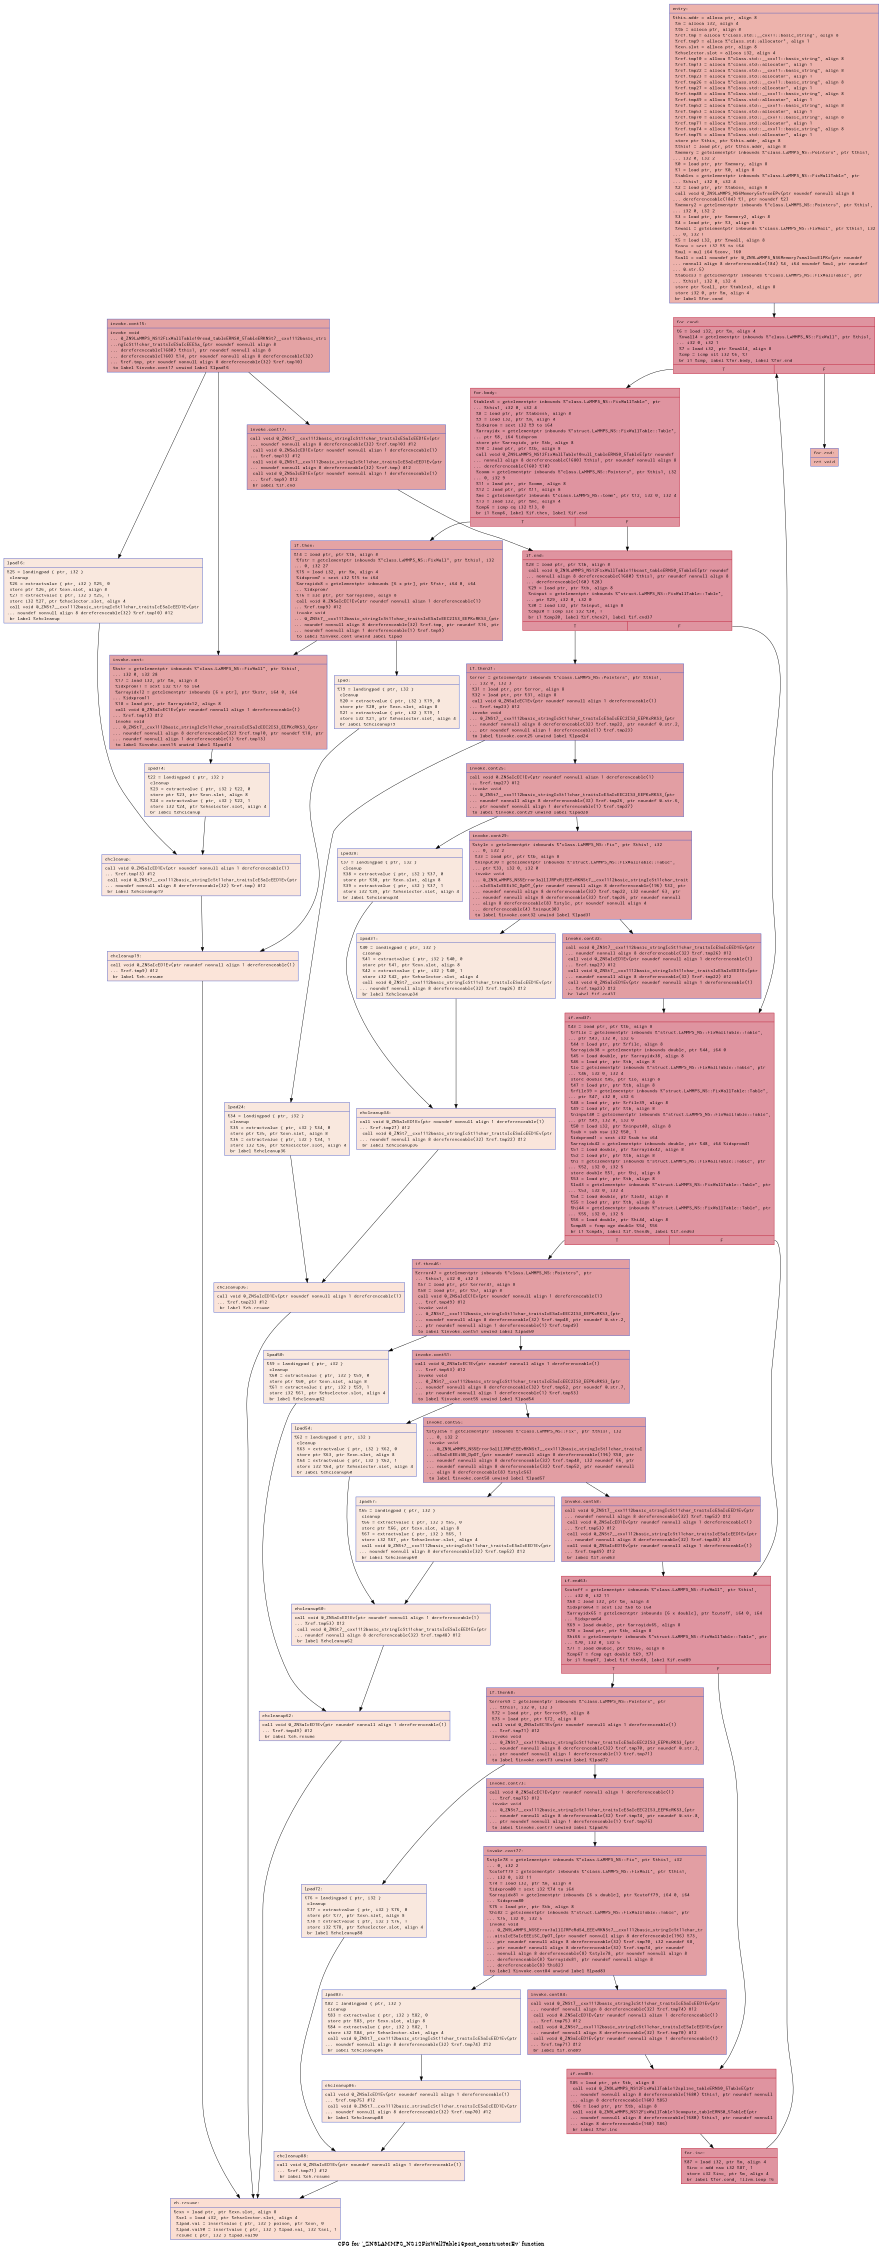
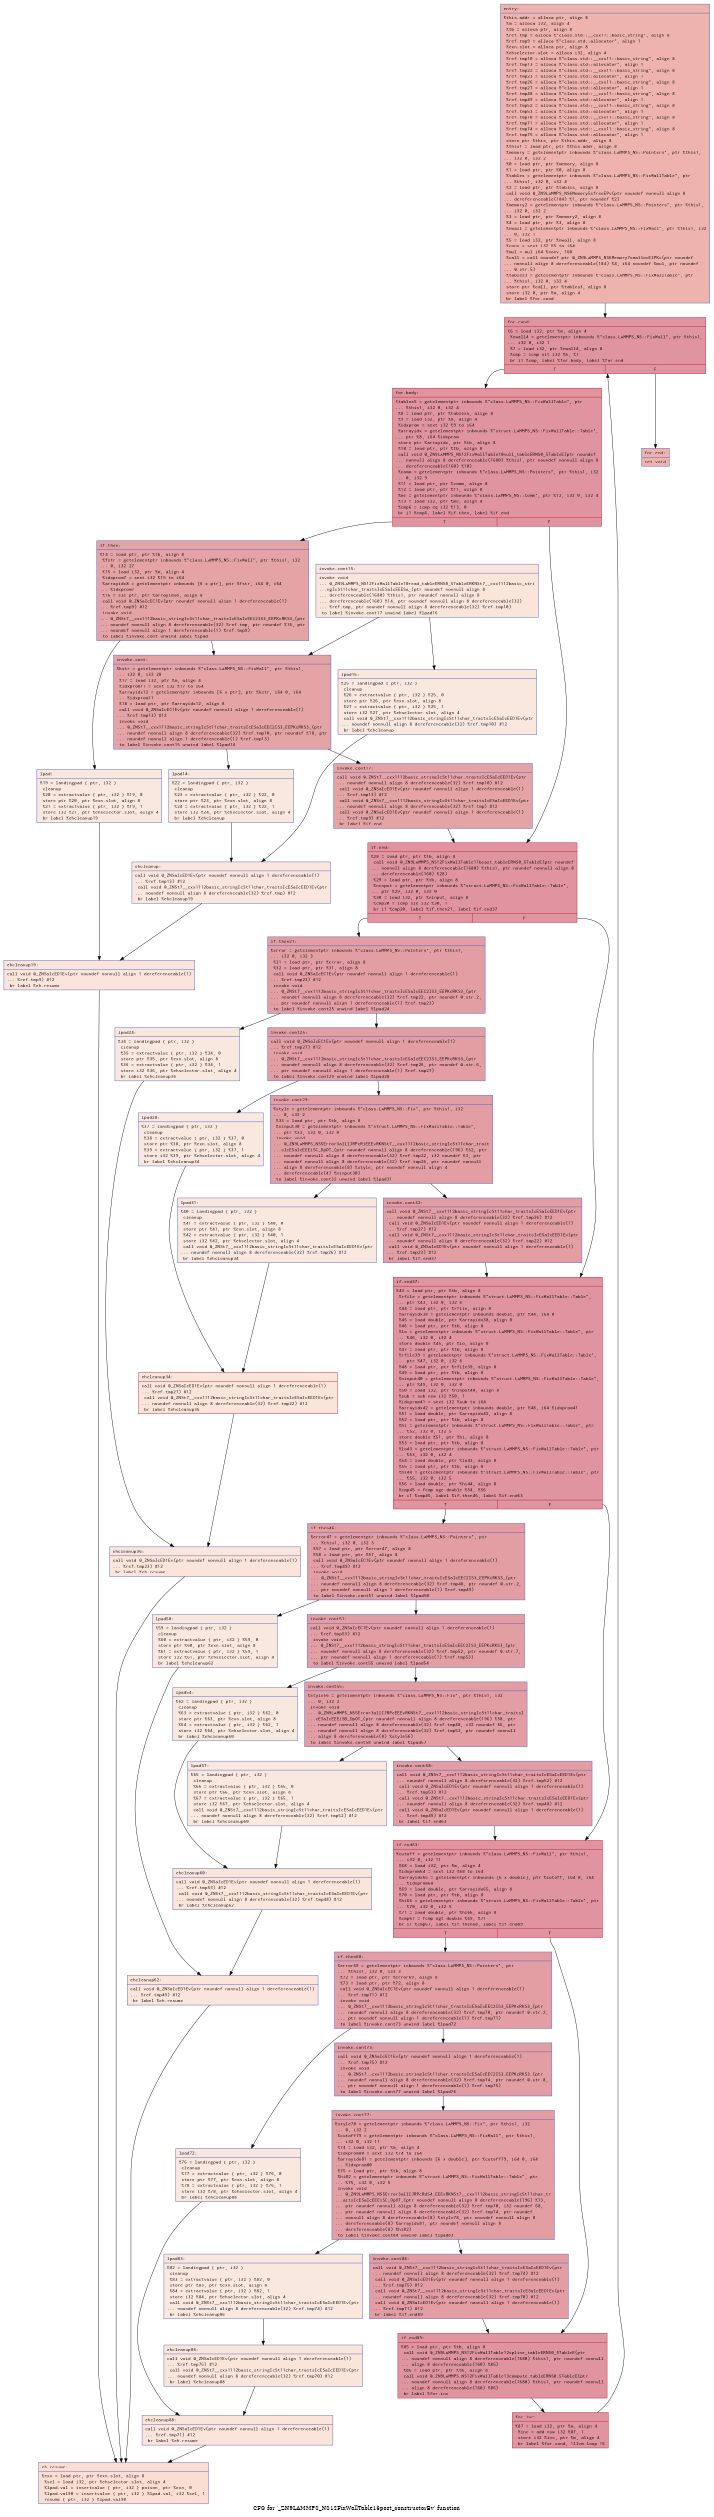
node "invoke.cont15:": fillcolor #c32e3170 -> #f4c5ad70
edge "invoke.cont15:" -> "invoke.cont17:": now "invoke.cont:" -> "invoke.cont17:"
node "ehcleanup34:": color #3d50c3ff -> #b70d28ff
